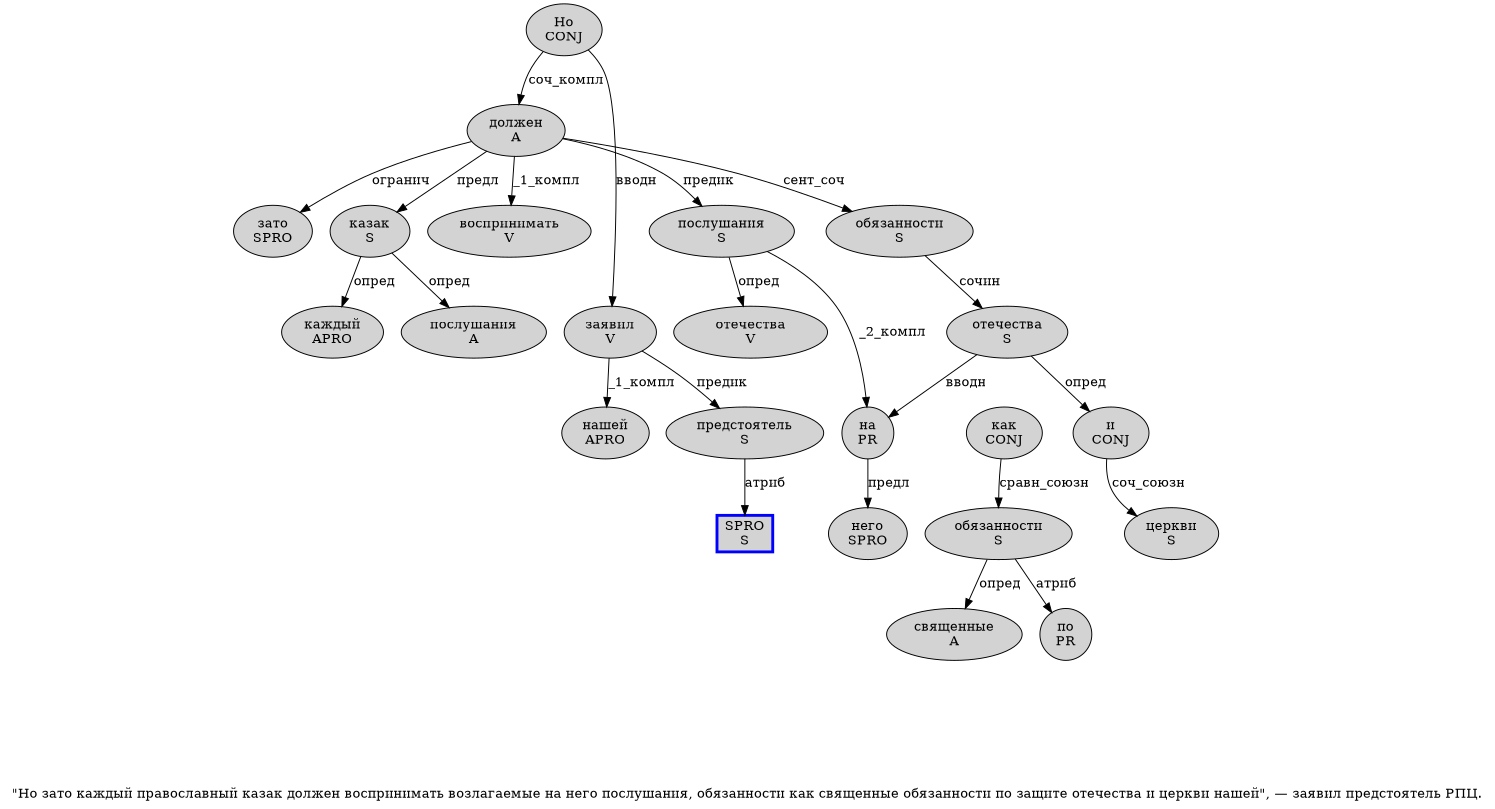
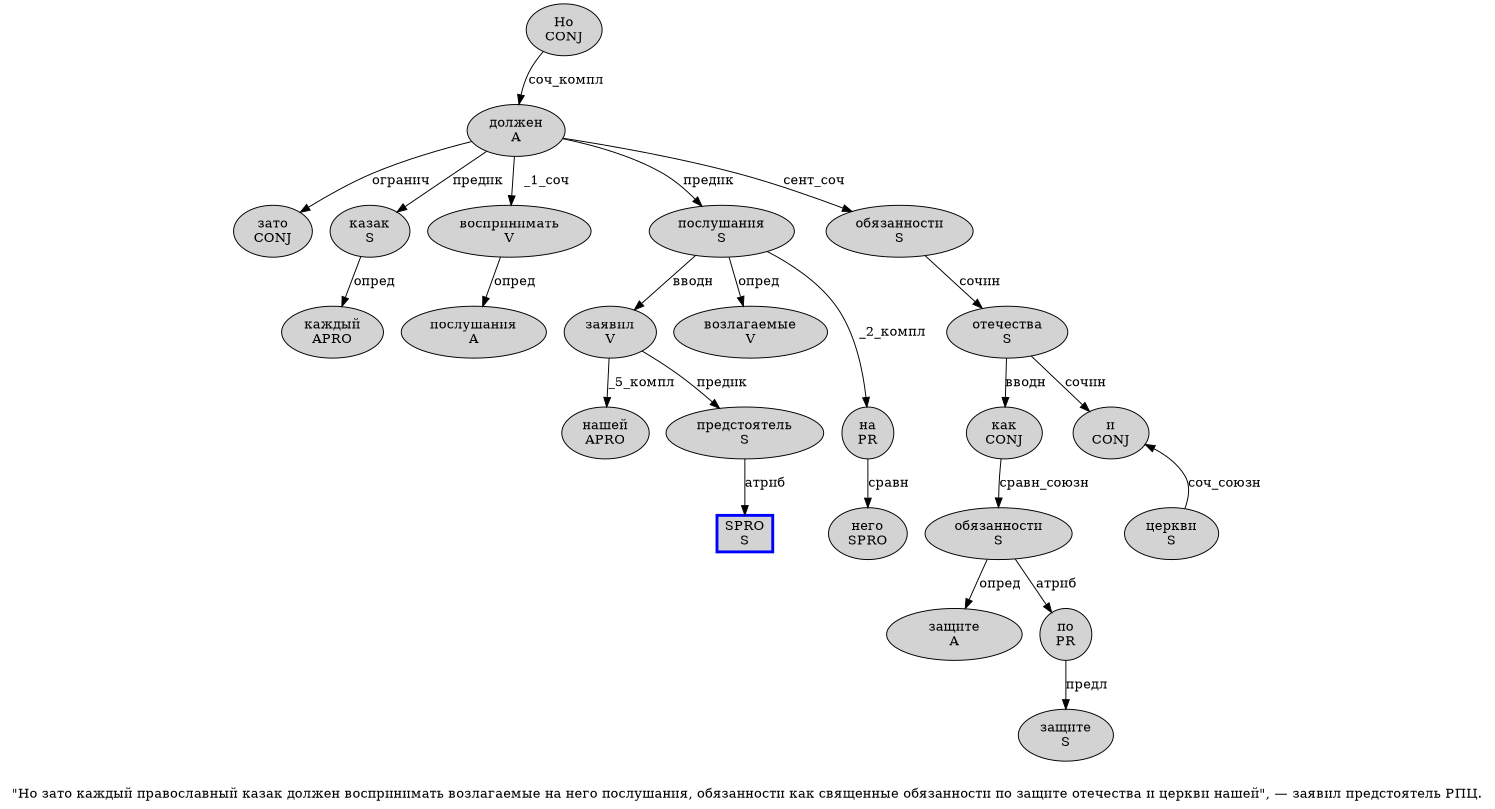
edge "Но CONJ" -> "заявил V": now "послушания S" -> "заявил V"
edge "должен A" -> "казак S": label "предл" -> "предик"
edge "должен A" -> "воспринимать V": label "_1_компл" -> "_1_соч"
node "зато SPRO": label "зато SPRO" -> "зато CONJ"
edge "казак S" -> "послушания A": now "воспринимать V" -> "послушания A"
node "отечества V": label "отечества V" -> "возлагаемые V"
edge "заявил V" -> "нашей APRO": label "_1_компл" -> "_5_компл"
edge "отечества S" -> "на PR": now "отечества S" -> "как CONJ"
edge "отечества S" -> "и CONJ": label "опред" -> "сочин"
edge "на PR" -> "него SPRO": label "предл" -> "сравн"
edge "и CONJ" -> "церкви S": reversed
node "священные A": label "священные A" -> "защите A"
node "защите S": added
